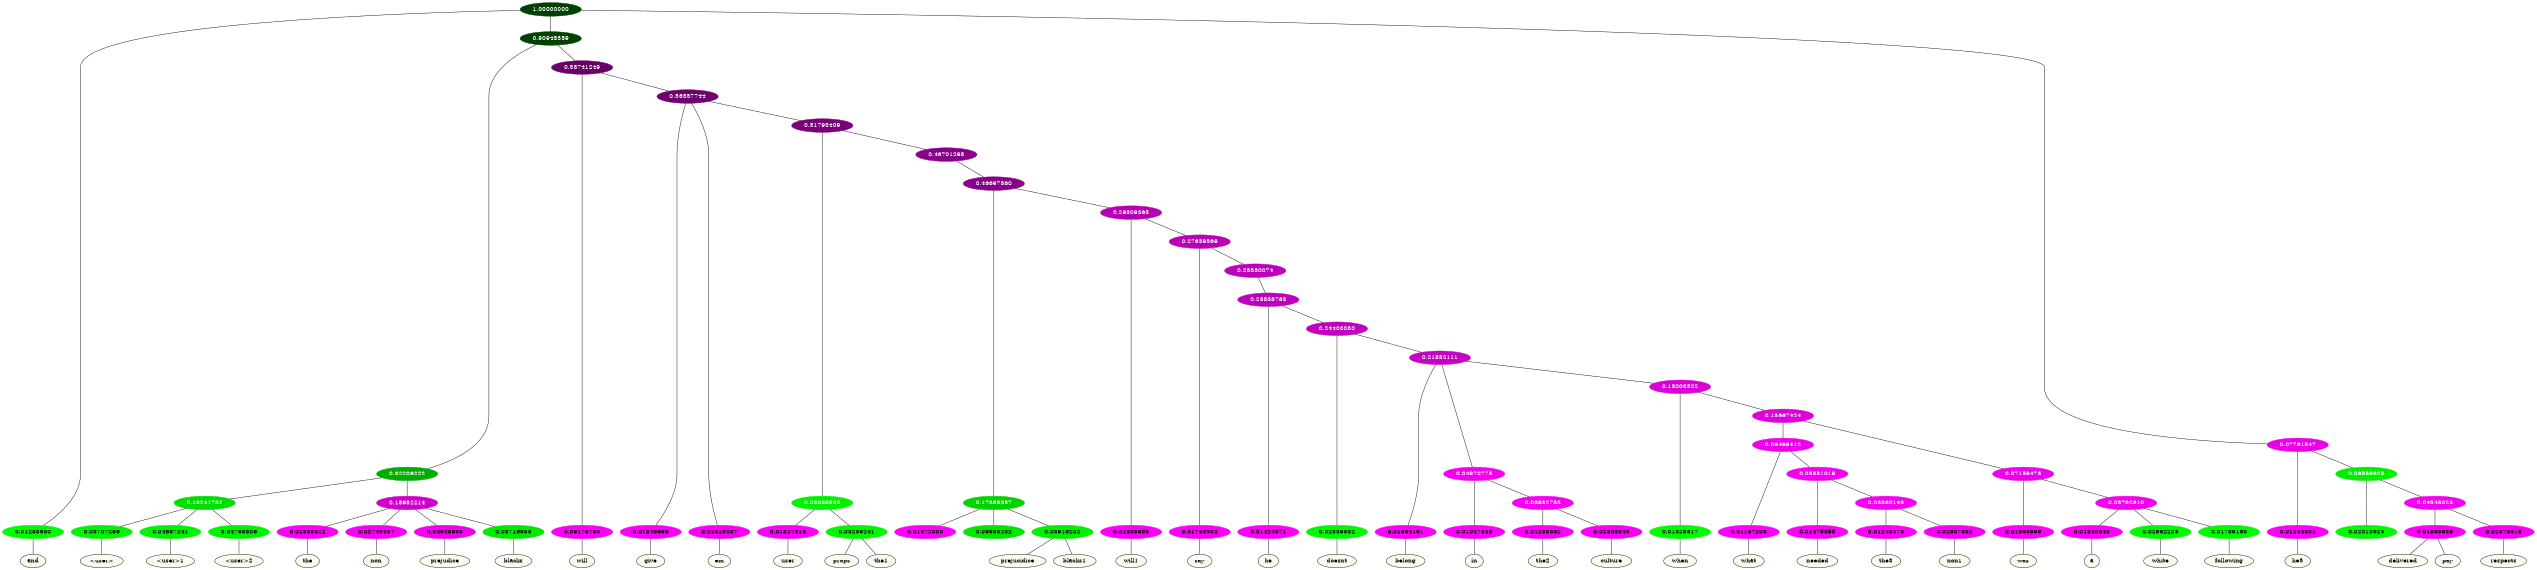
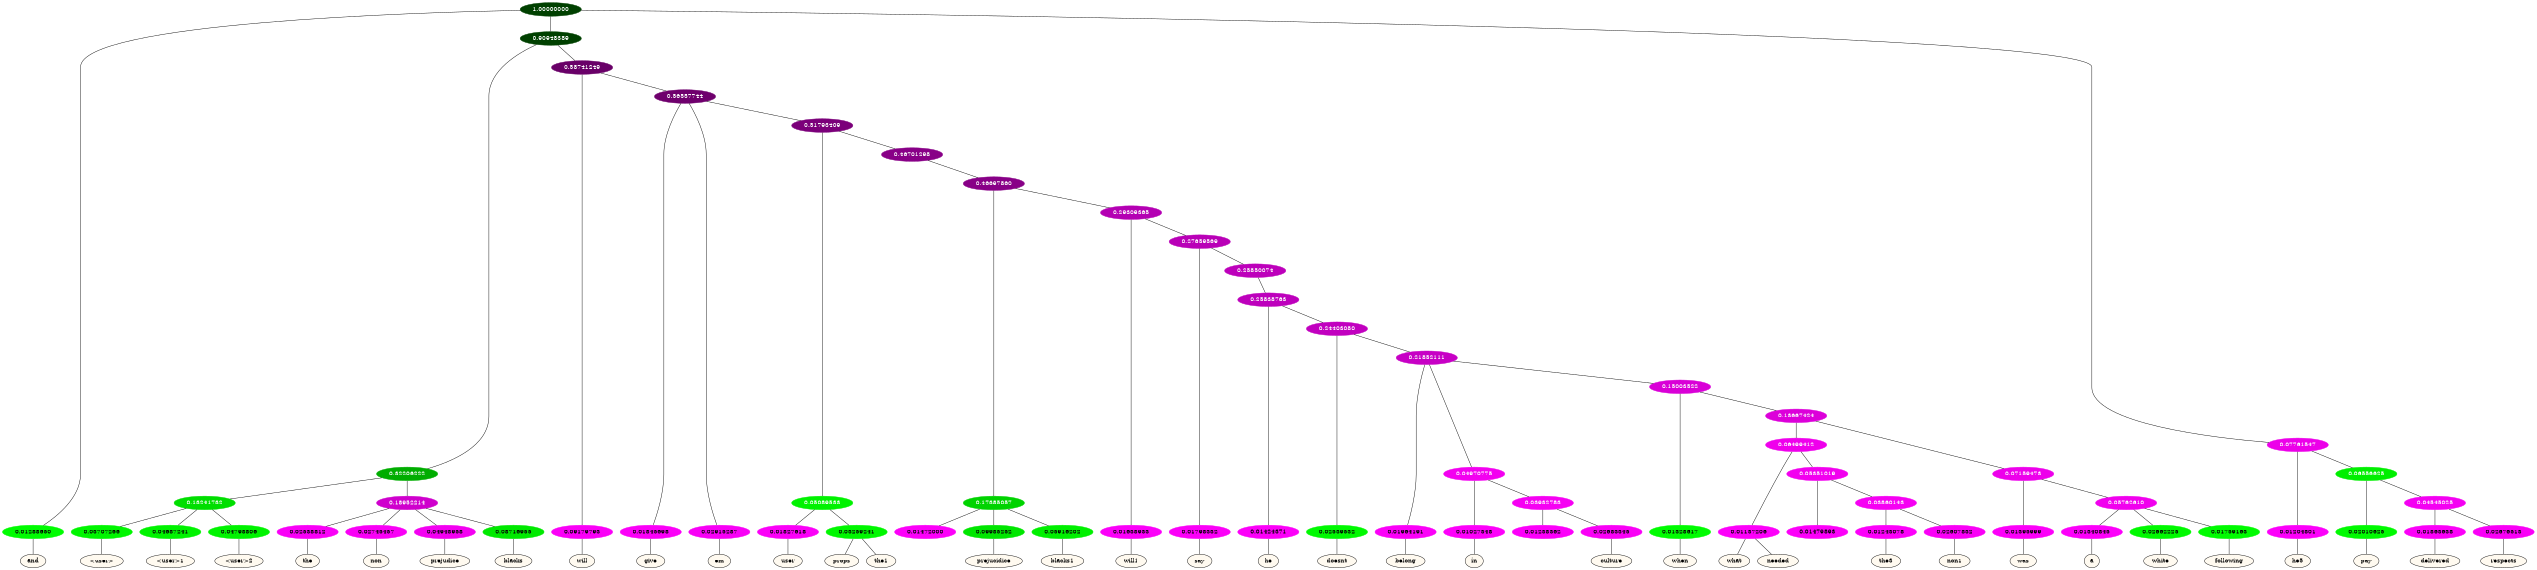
edge "0.05916202" -- "prejucidice": now "0.09985252" -- "prejucidice"
edge "0.01479893" -- "needed": now "0.01137206" -- "needed"
edge "0.01863638" -- "pay": now "0.02010625" -- "pay"
node "the2": removed
